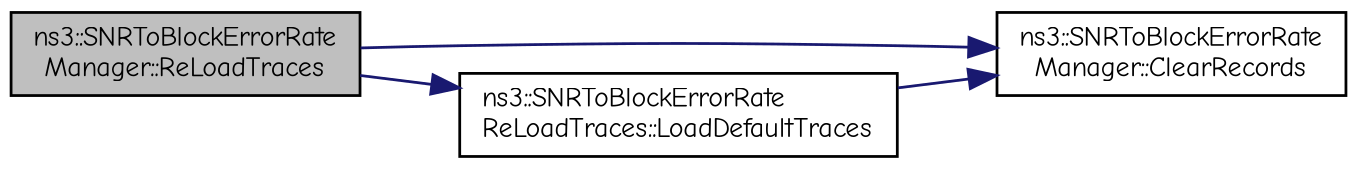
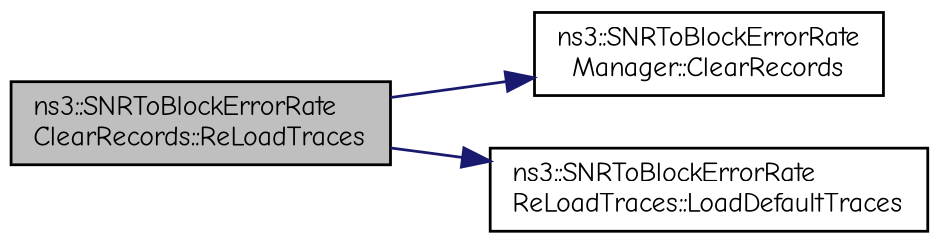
node "ns3::SNRToBlockErrorRate Manager::ReLoadTraces": label "ns3::SNRToBlockErrorRate Manager::ReLoadTraces" -> "ns3::SNRToBlockErrorRate ClearRecords::ReLoadTraces"
edge "ns3::SNRToBlockErrorRate ReLoadTraces::LoadDefaultTraces" -> "ns3::SNRToBlockErrorRate Manager::ClearRecords": removed
